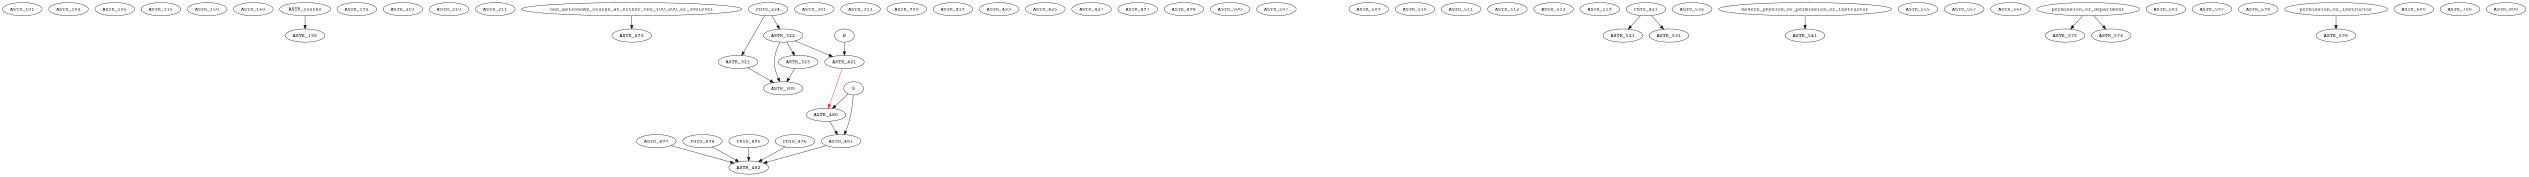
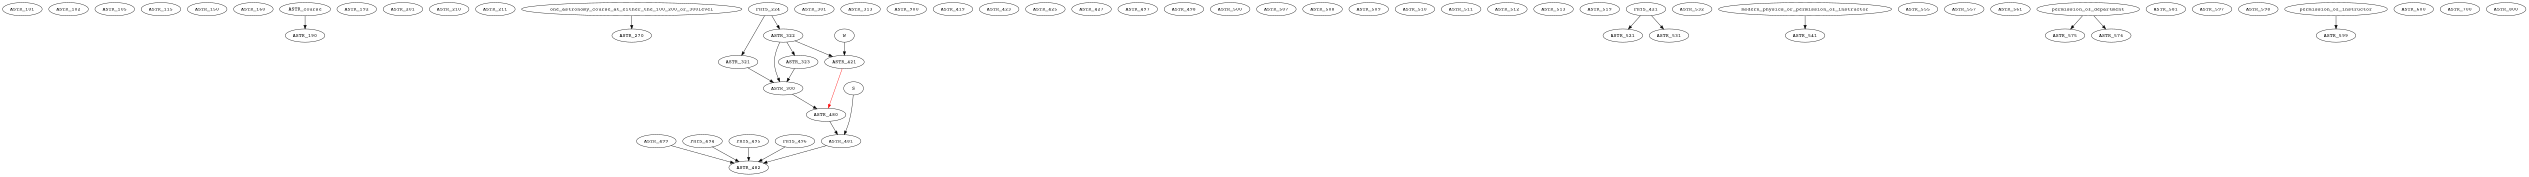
node "ASTR_508": added
edge "S" -> "ASTR_480": now "ASTR_300" -> "ASTR_480"
